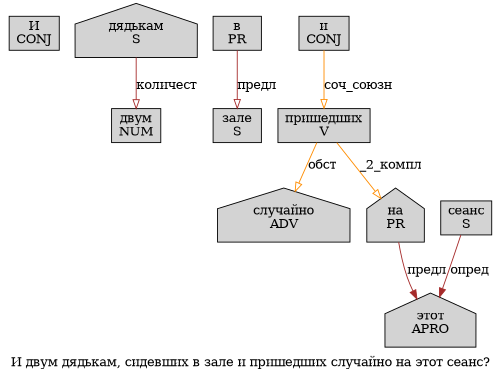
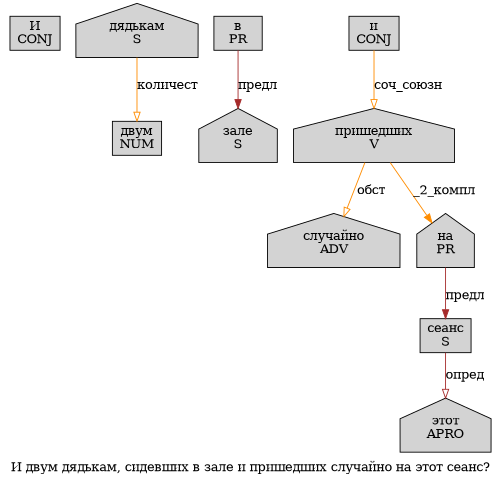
edge "в PR" -> "зале S": arrowhead onormal -> normal
edge "дядькам S" -> "двум NUM": color brown -> darkorange
node "зале S": shape box -> house
node "пришедших V": shape box -> house
edge "пришедших V" -> "на PR": arrowhead onormal -> normal
edge "сеанс S" -> "этот APRO": arrowhead normal -> onormal
edge "на PR" -> "этот APRO": now "на PR" -> "сеанс S"
